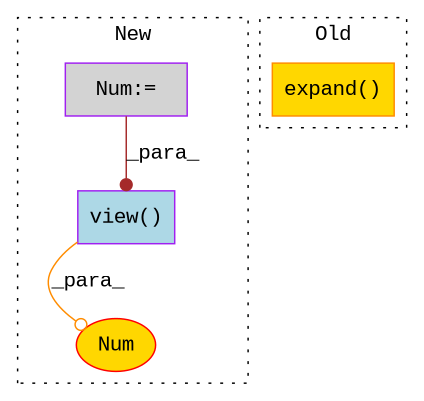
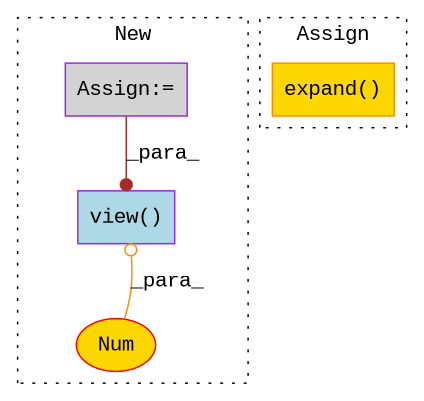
cluster "Old": label "Old" -> "Assign"
node "Num:=": label "Num:=" -> "Assign:="
edge "view()" -> "Num": reversed
